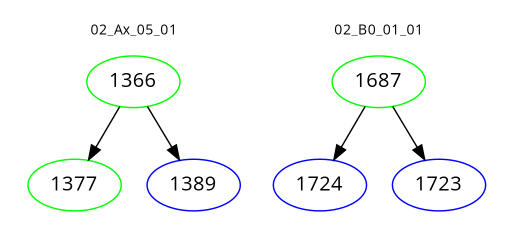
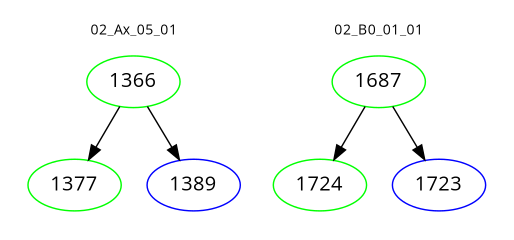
node "1724": color blue -> green
